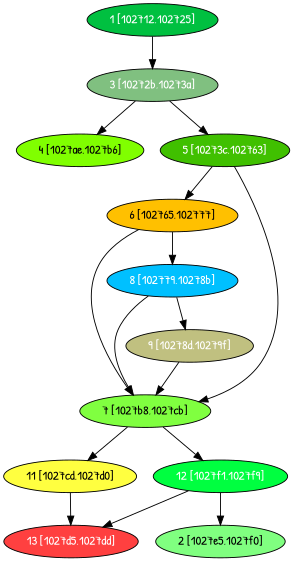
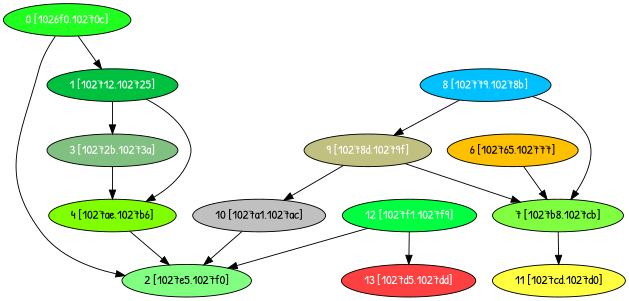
node "0 [1026f0,10270c]": added
edge "1 [102712,102725]" -> "4 [1027ae,1027b6]": added
node "5 [10273c,102763]": removed
node "10 [1027a1,1027ac]": added
edge "6 [102765,102777]" -> "8 [102779,10278b]": removed
edge "4 [1027ae,1027b6]" -> "2 [1027e5,1027f0]": added
edge "7 [1027b8,1027cb]" -> "12 [1027f1,1027f9]": removed
edge "11 [1027cd,1027d0]" -> "13 [1027d5,1027dd]": removed
